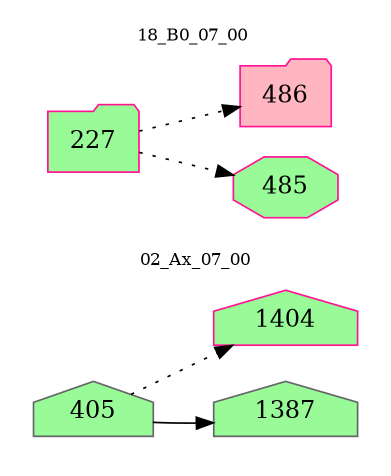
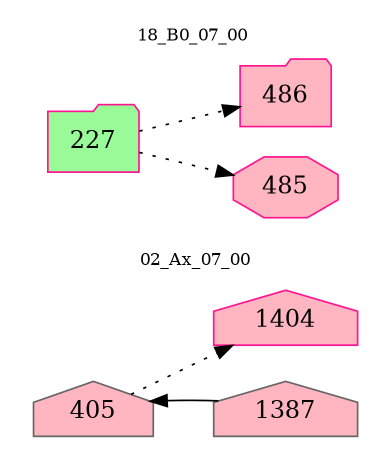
node "485": fillcolor palegreen -> lightpink
node "1404": fillcolor palegreen -> lightpink
node "405": fillcolor palegreen -> lightpink
node "1387": fillcolor palegreen -> lightpink
edge "405" -> "1387": reversed
